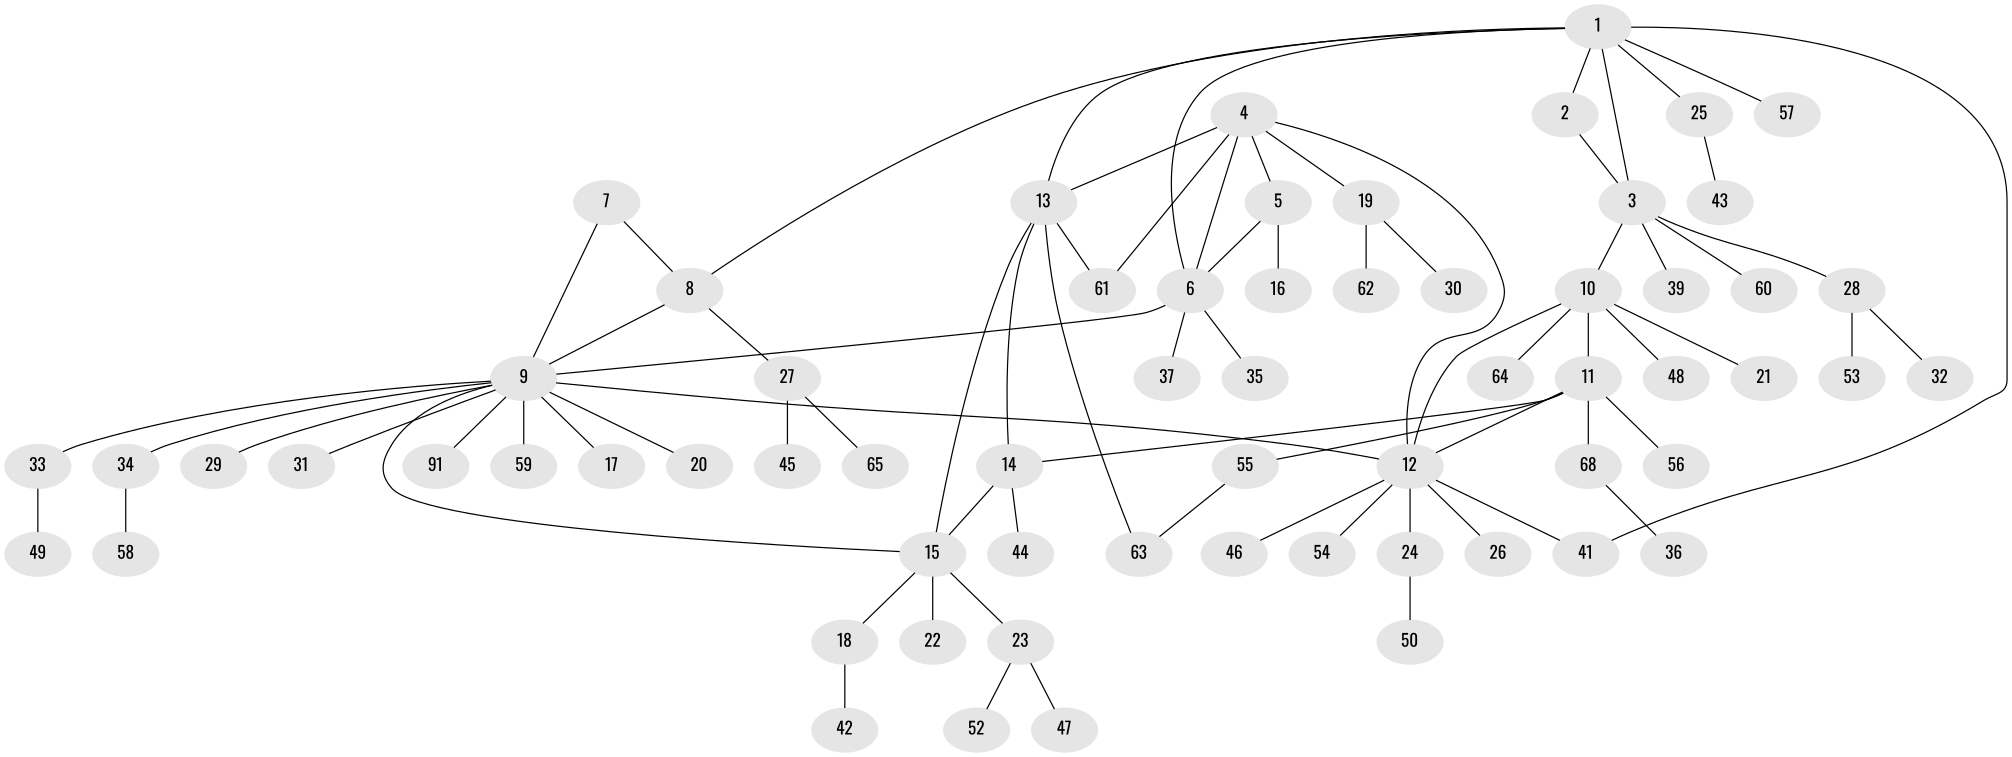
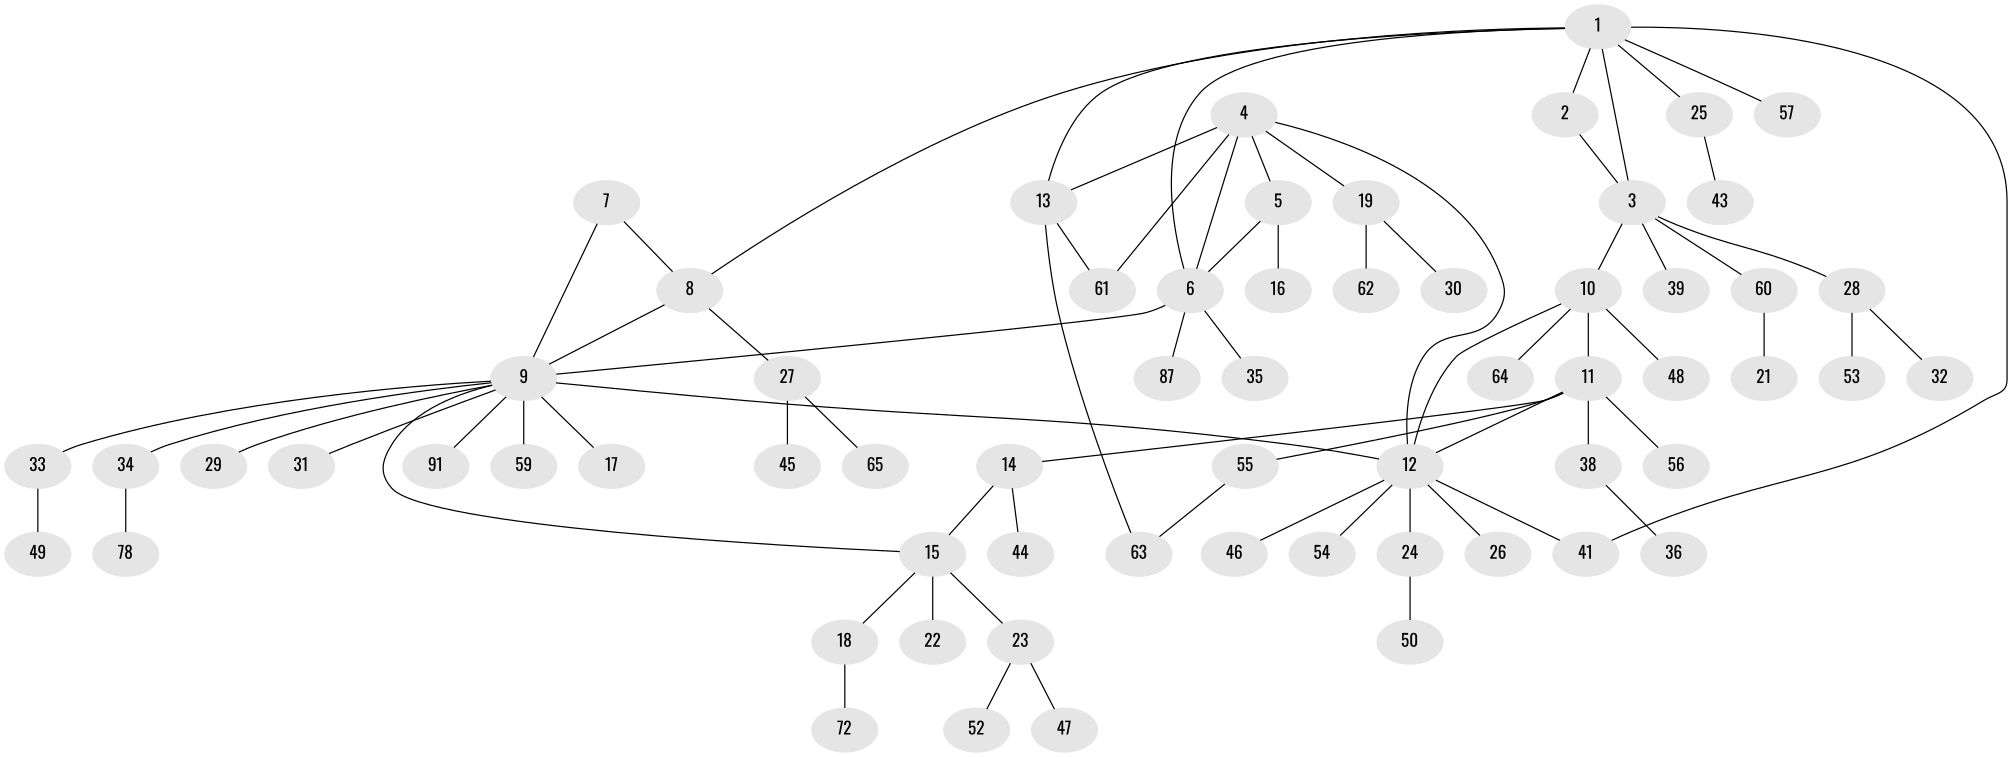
edge "10" -- "21": now "60" -- "21"
edge "13" -- "14": removed
edge "13" -- "15": removed
node "37": label "37" -> "87"
node "20": removed
node "68": label "68" -> "38"
node "58": label "58" -> "78"
node "42": label "42" -> "72"
